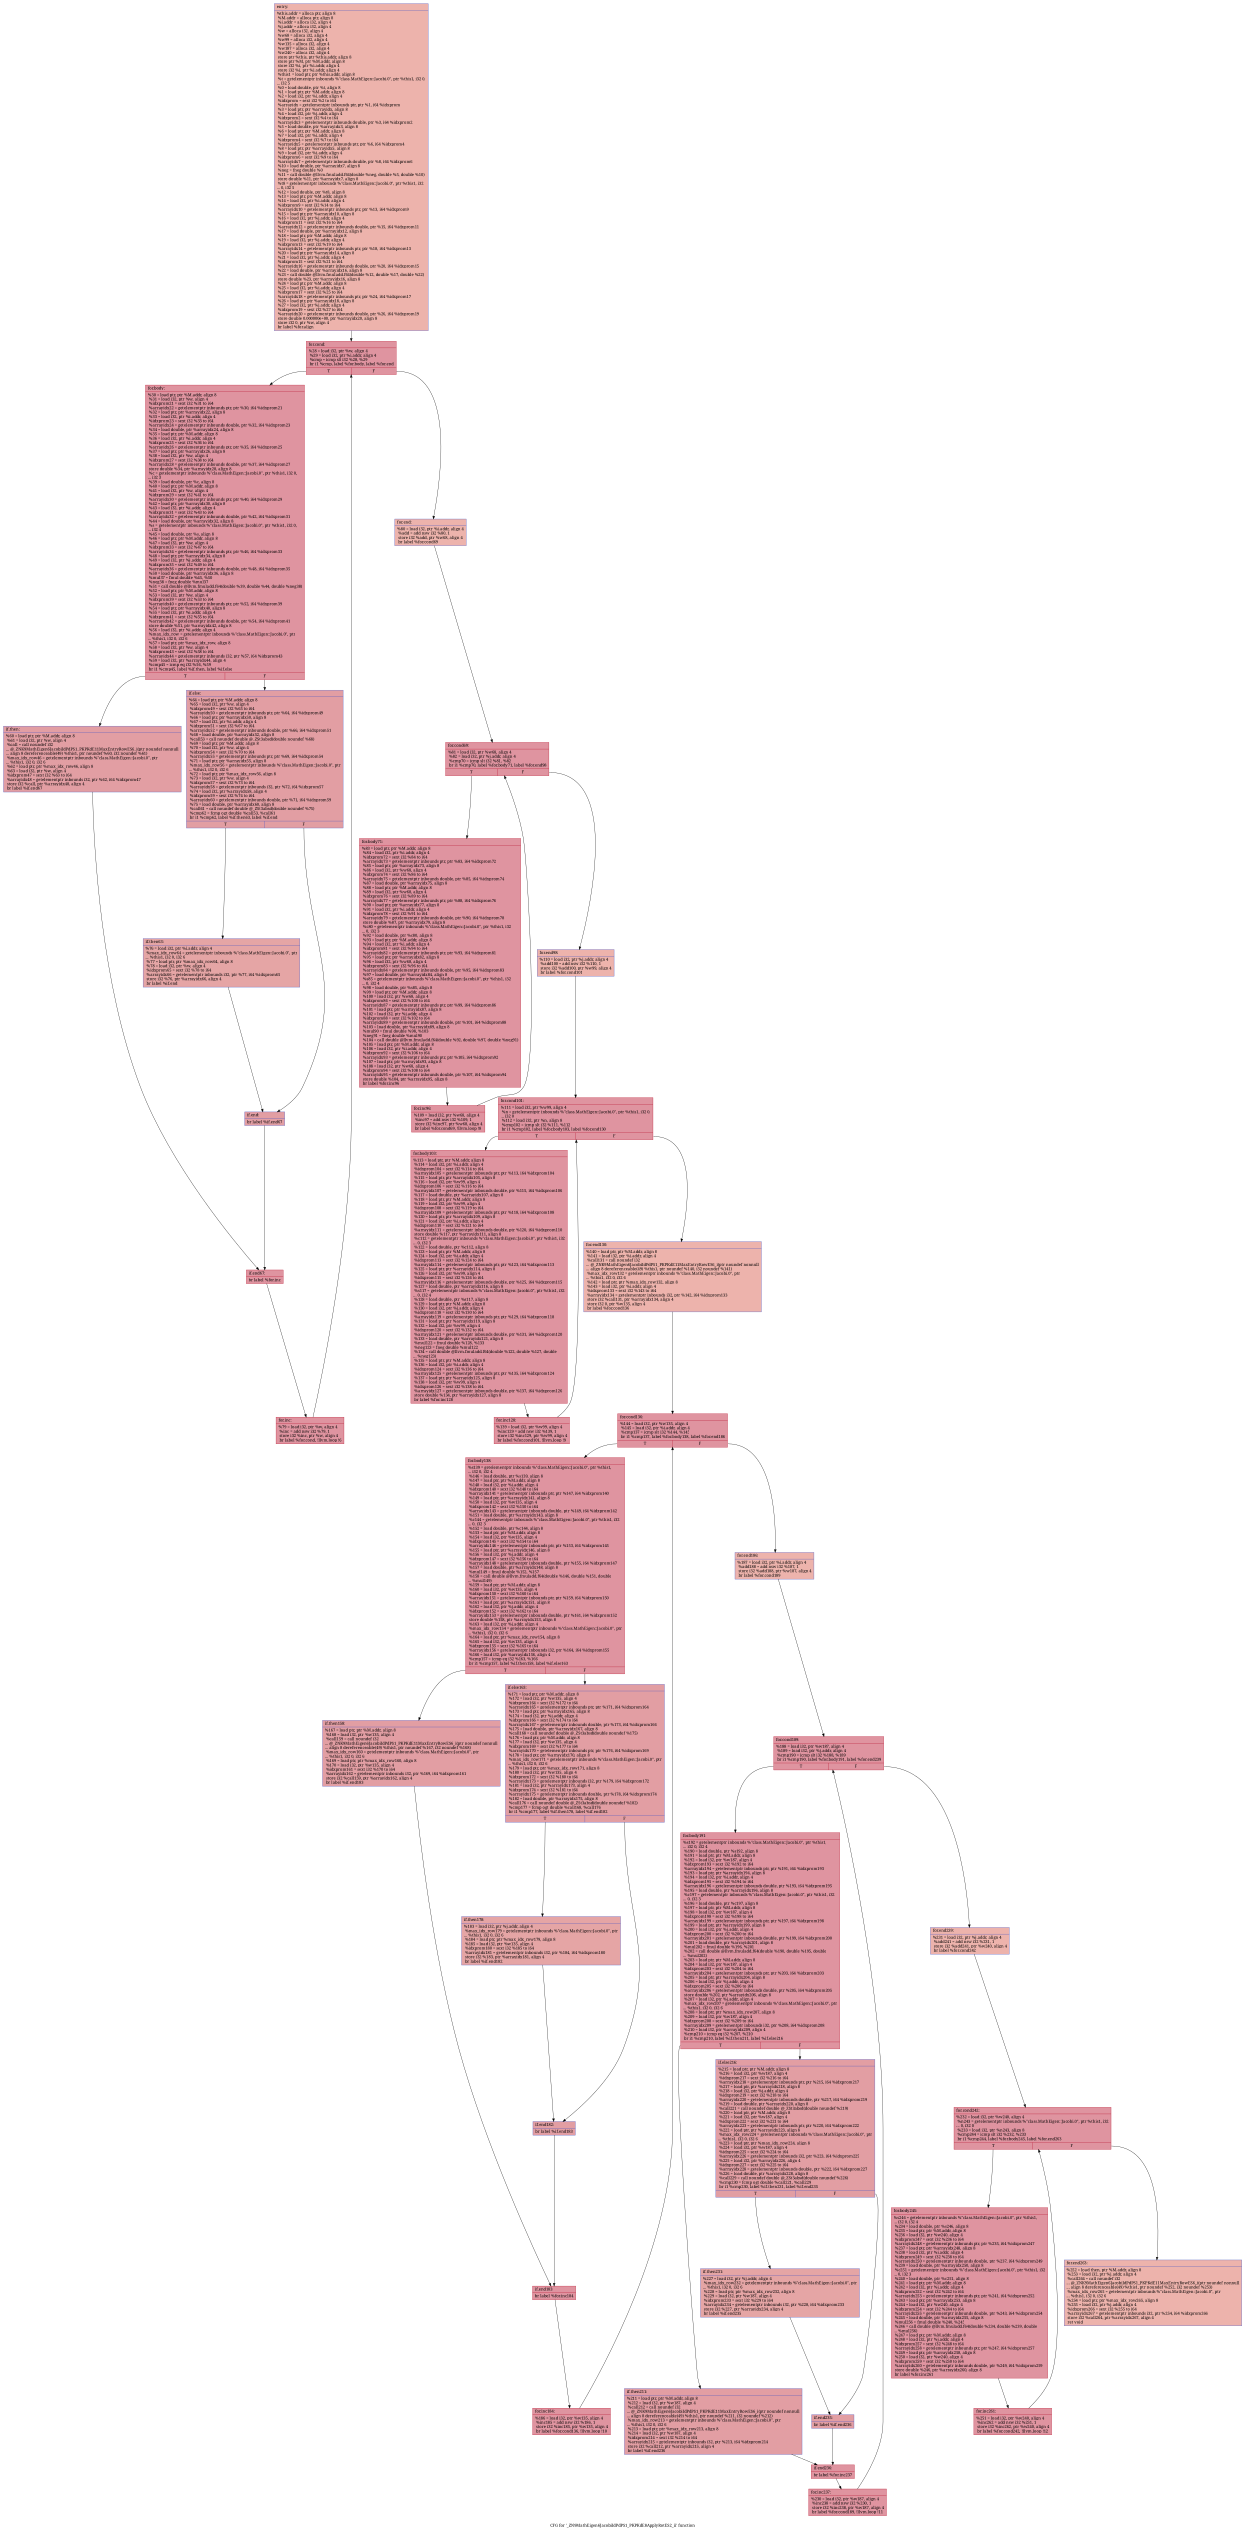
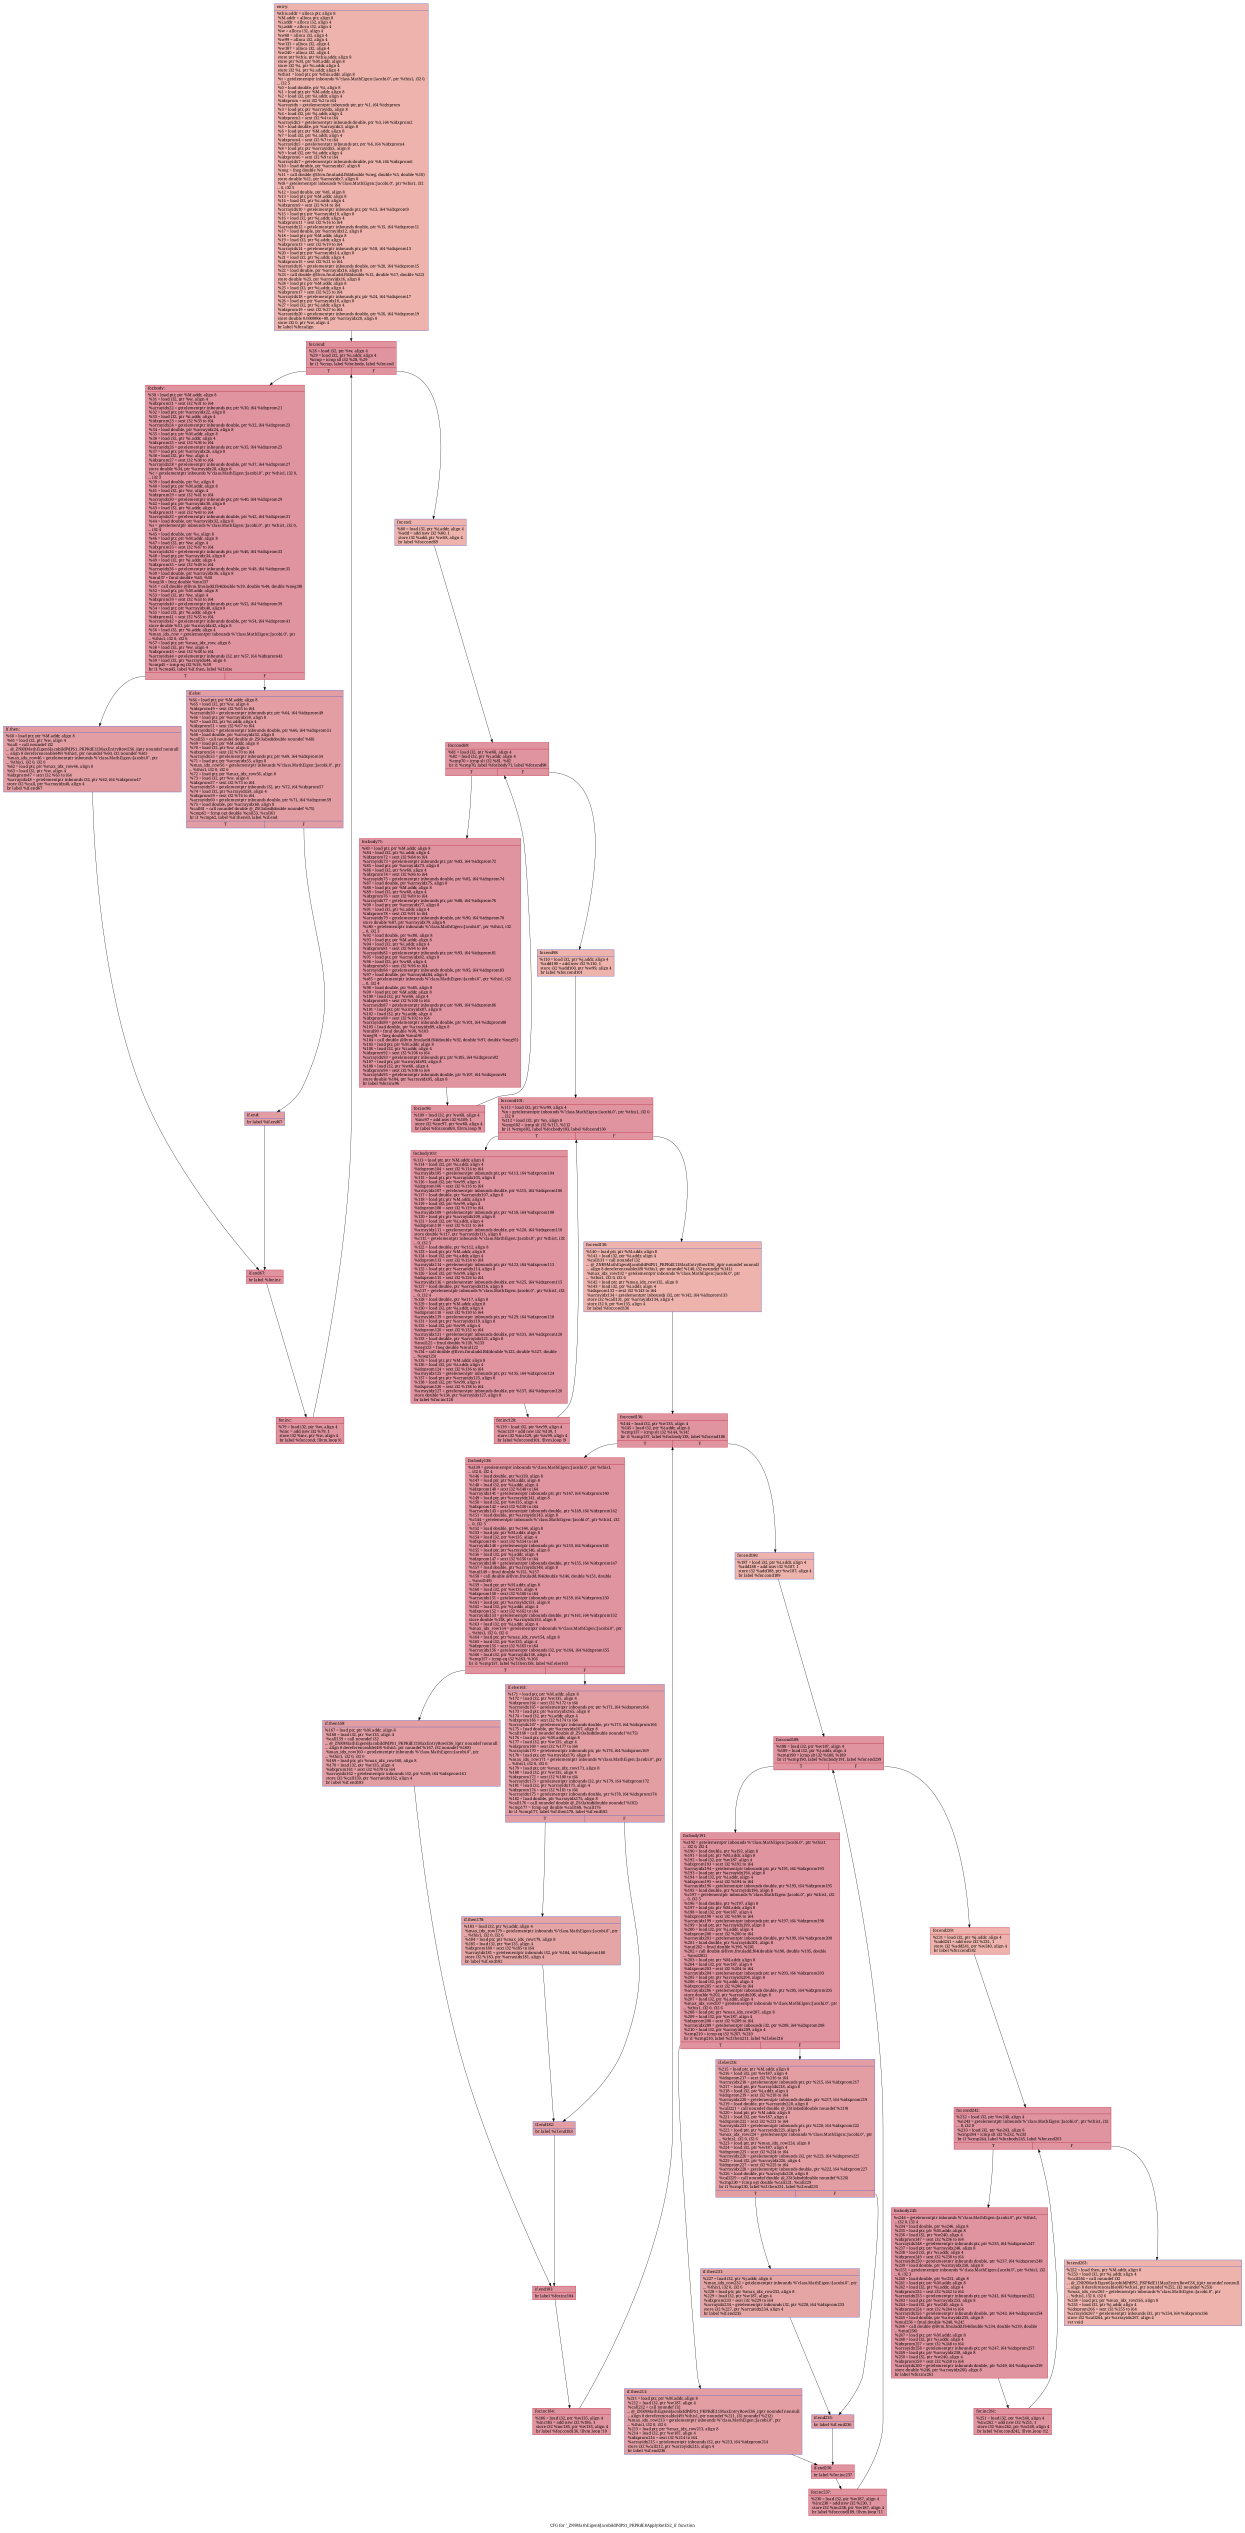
node "if.then63:": removed
node "for.end239:": color #3d50c3ff -> #b70d28ff
